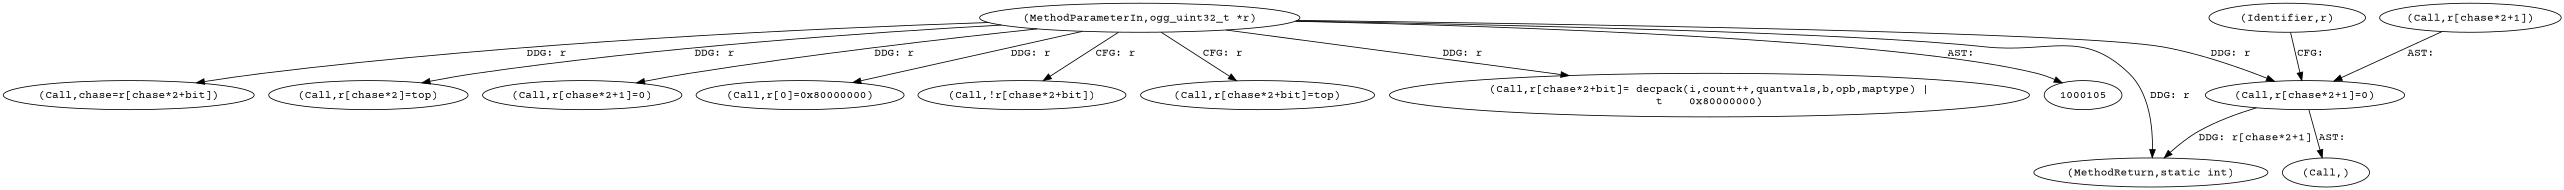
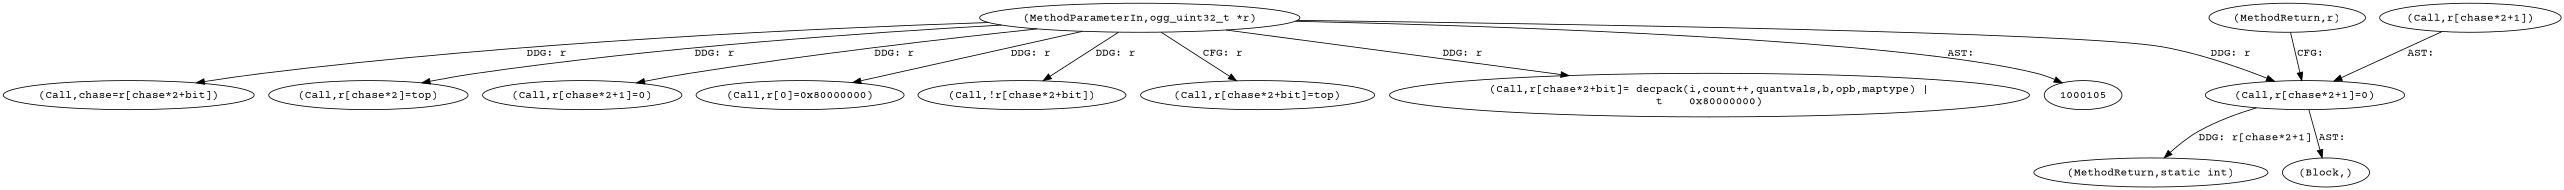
node "(Identifier,r)": label "(Identifier,r)" -> "(MethodReturn,r)"
edge "(MethodParameterIn,ogg_uint32_t *r)" -> "(MethodReturn,static int)": removed, label "DDG: r"
edge "(MethodParameterIn,ogg_uint32_t *r)" -> "(Call,!r[chase*2+bit])": label "CFG: r" -> "DDG: r"
node "(Call,)": label "(Call,)" -> "(Block,)"
